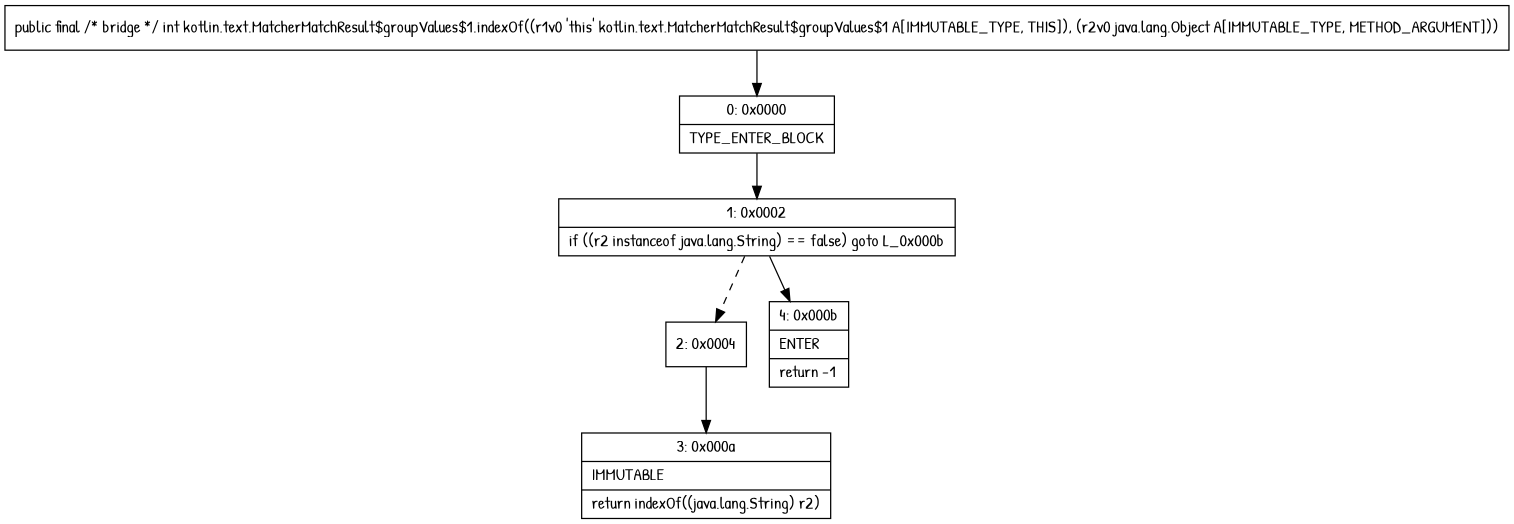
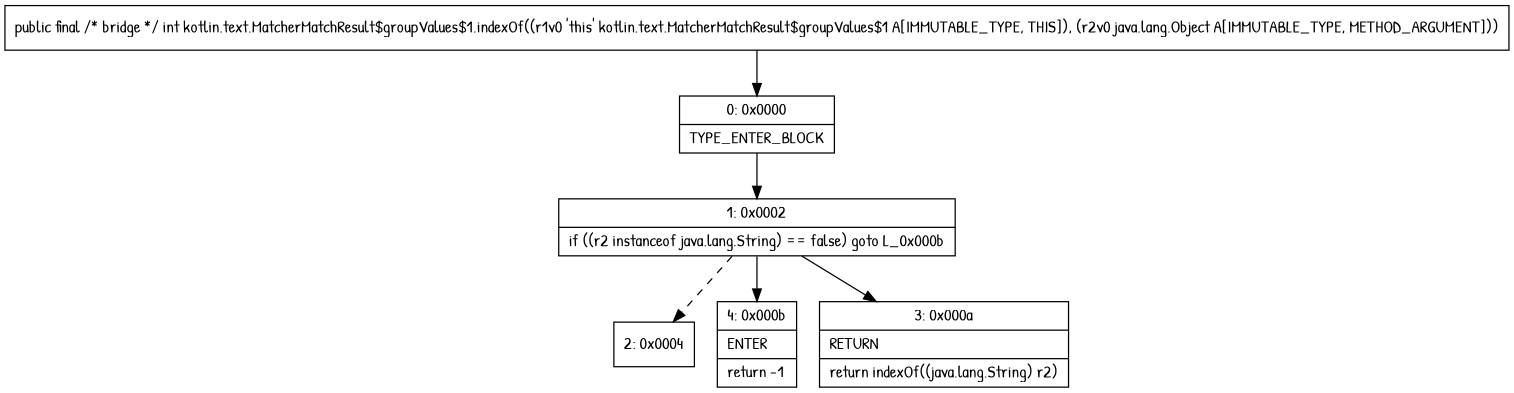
edge "2: 0x0004" -> "3: 0x000a": now "1: 0x0002" -> "3: 0x000a"
node "3: 0x000a": text "IMMUTABLE" -> "RETURN"
